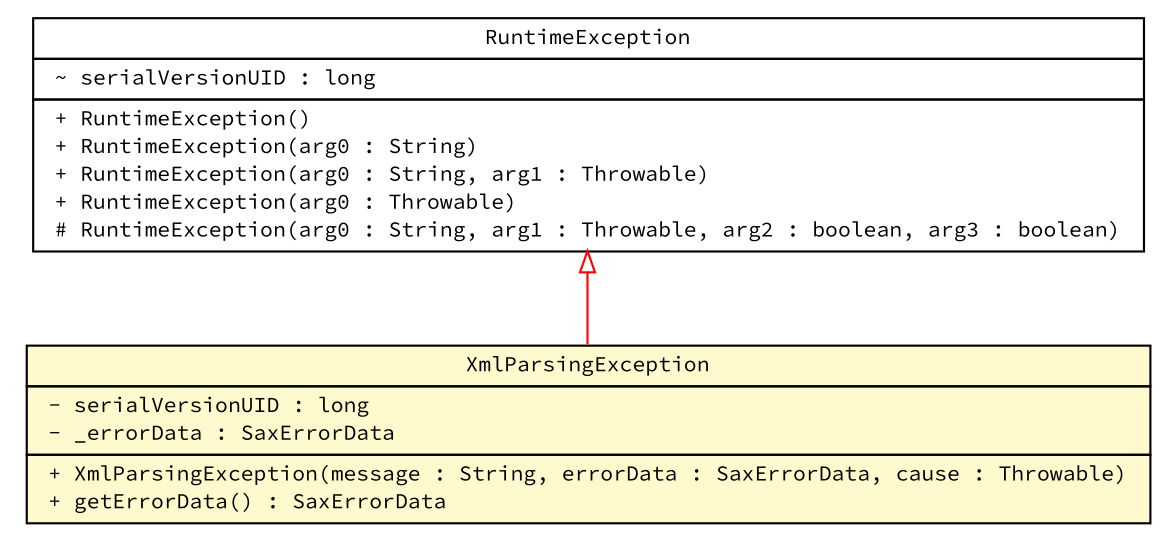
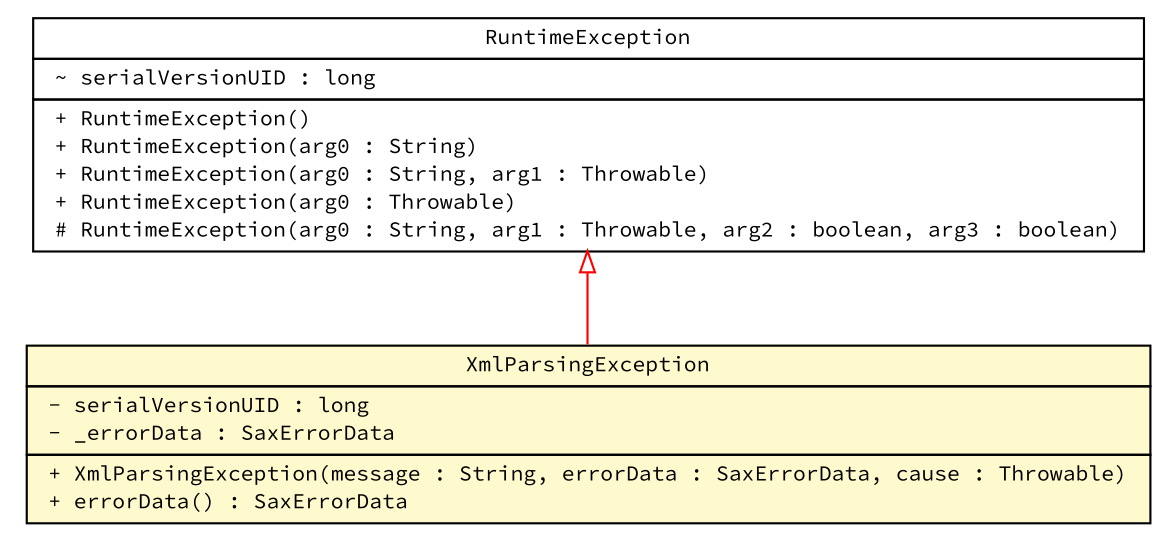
node "XmlParsingException": text "+ getErrorData() : SaxErrorData" -> "+ errorData() : SaxErrorData"
